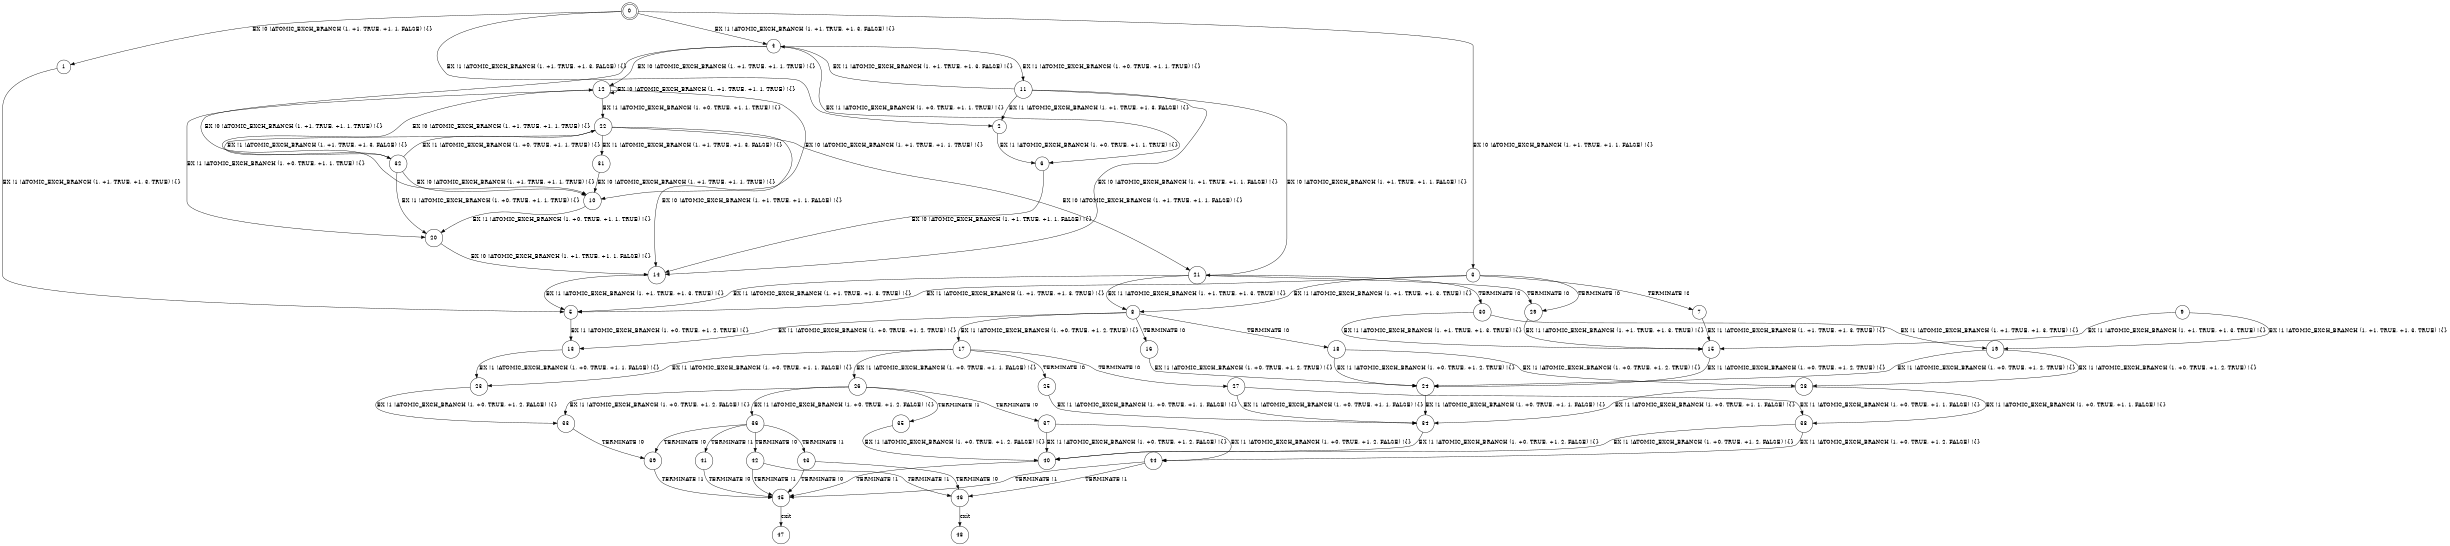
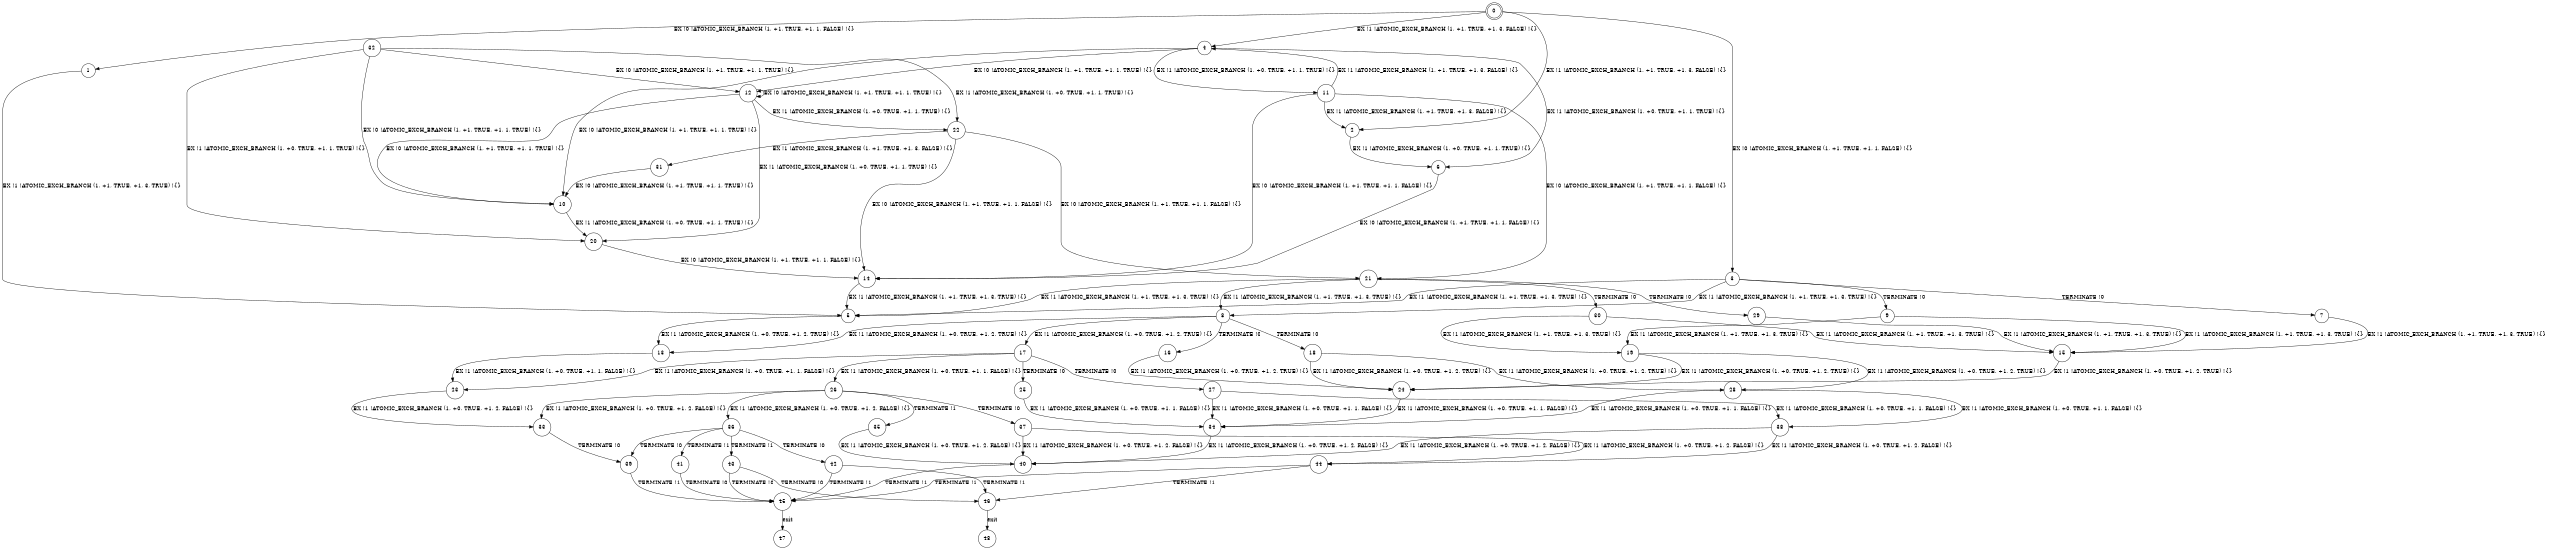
edge "22" -> "32": removed, label "EX !1 !ATOMIC_EXCH_BRANCH (1, +1, TRUE, +1, 3, FALSE) !{}"
edge "3" -> "29": now "3" -> "9"
